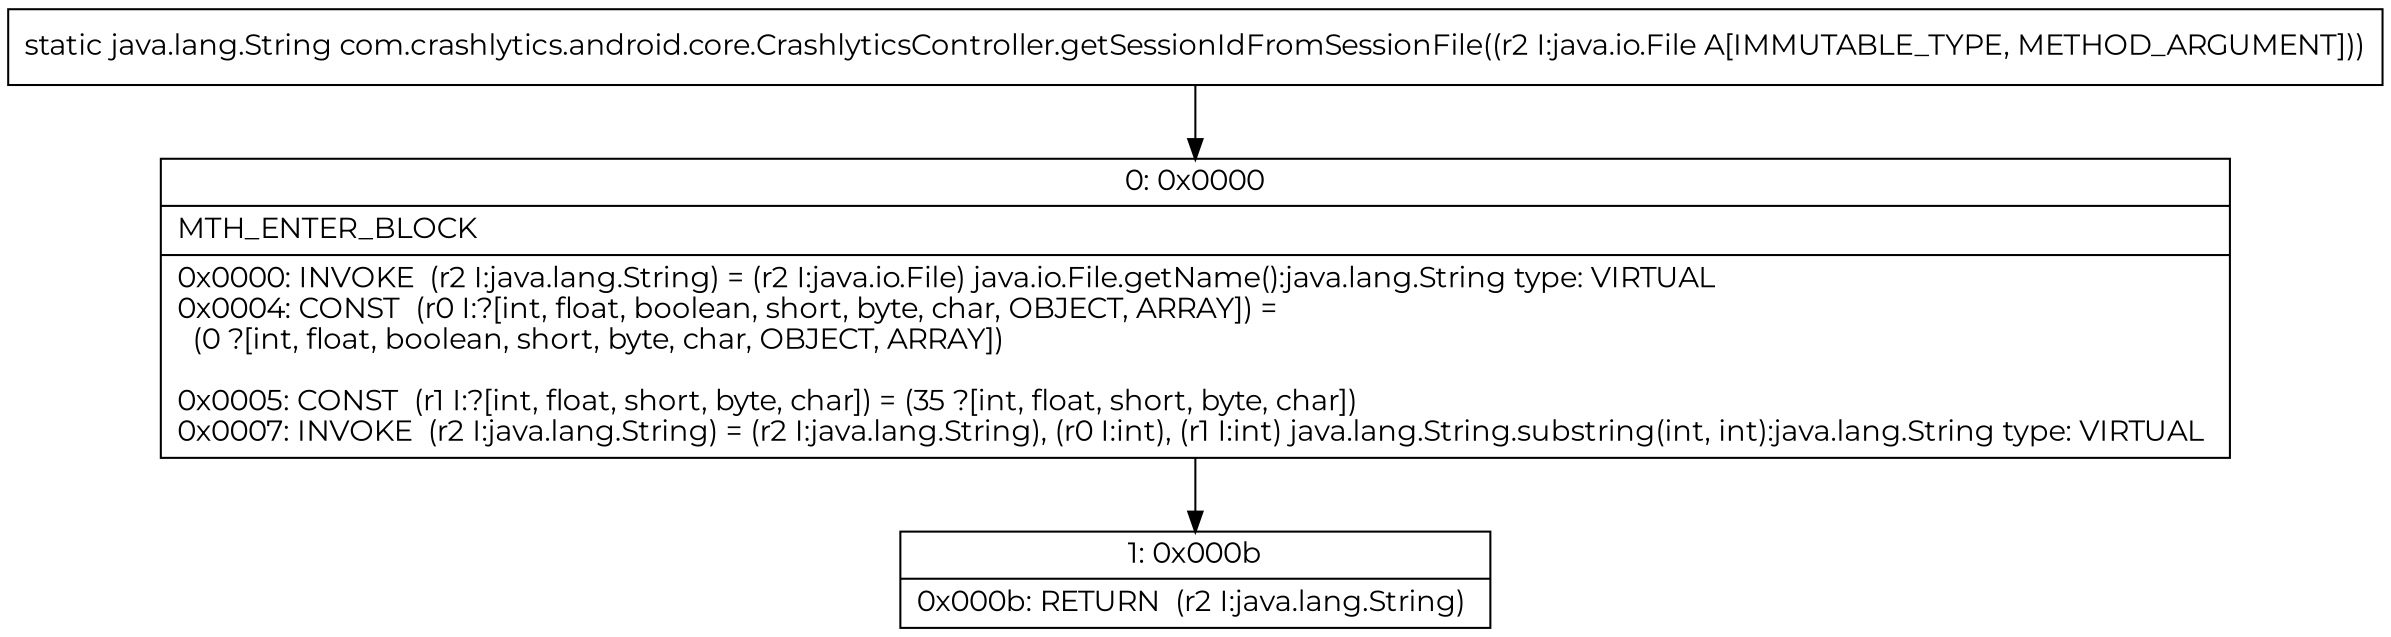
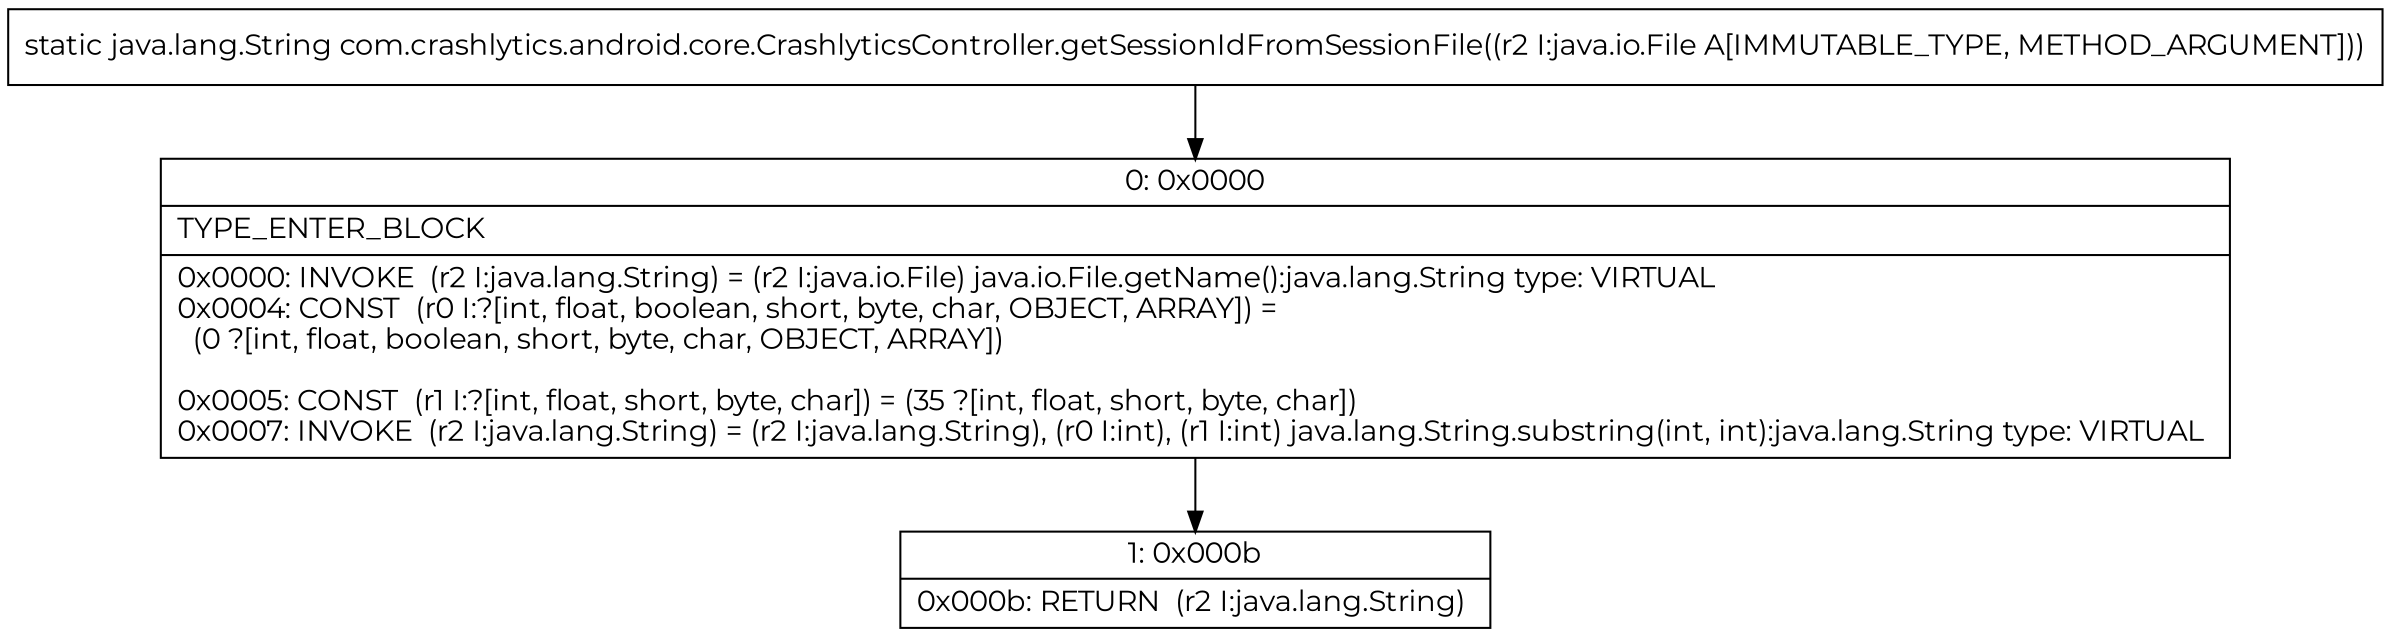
node "0: 0x0000": text "MTH_ENTER_BLOCK" -> "TYPE_ENTER_BLOCK"
